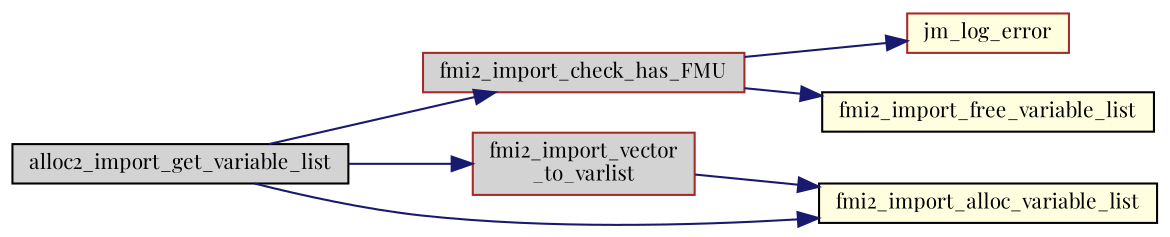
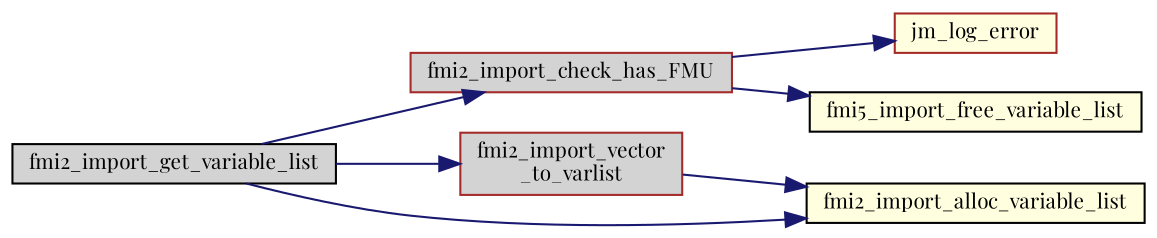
node "fmi2_import_free_variable_list": label "fmi2_import_free_variable_list" -> "fmi5_import_free_variable_list"
node "alloc2_import_get_variable_list": label "alloc2_import_get_variable_list" -> "fmi2_import_get_variable_list"
